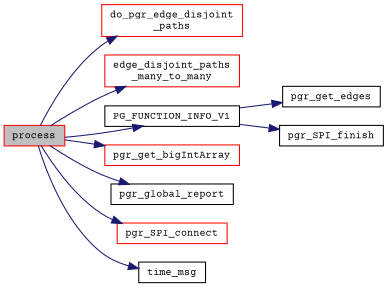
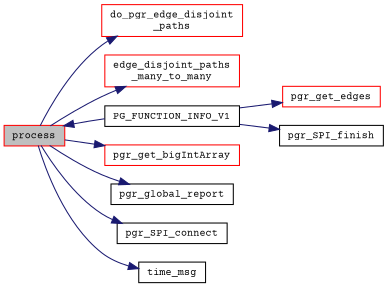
node "pgr_get_edges": color black -> red
edge "process" -> "PG_FUNCTION_INFO_V1": reversed
node "pgr_SPI_connect": color red -> black
